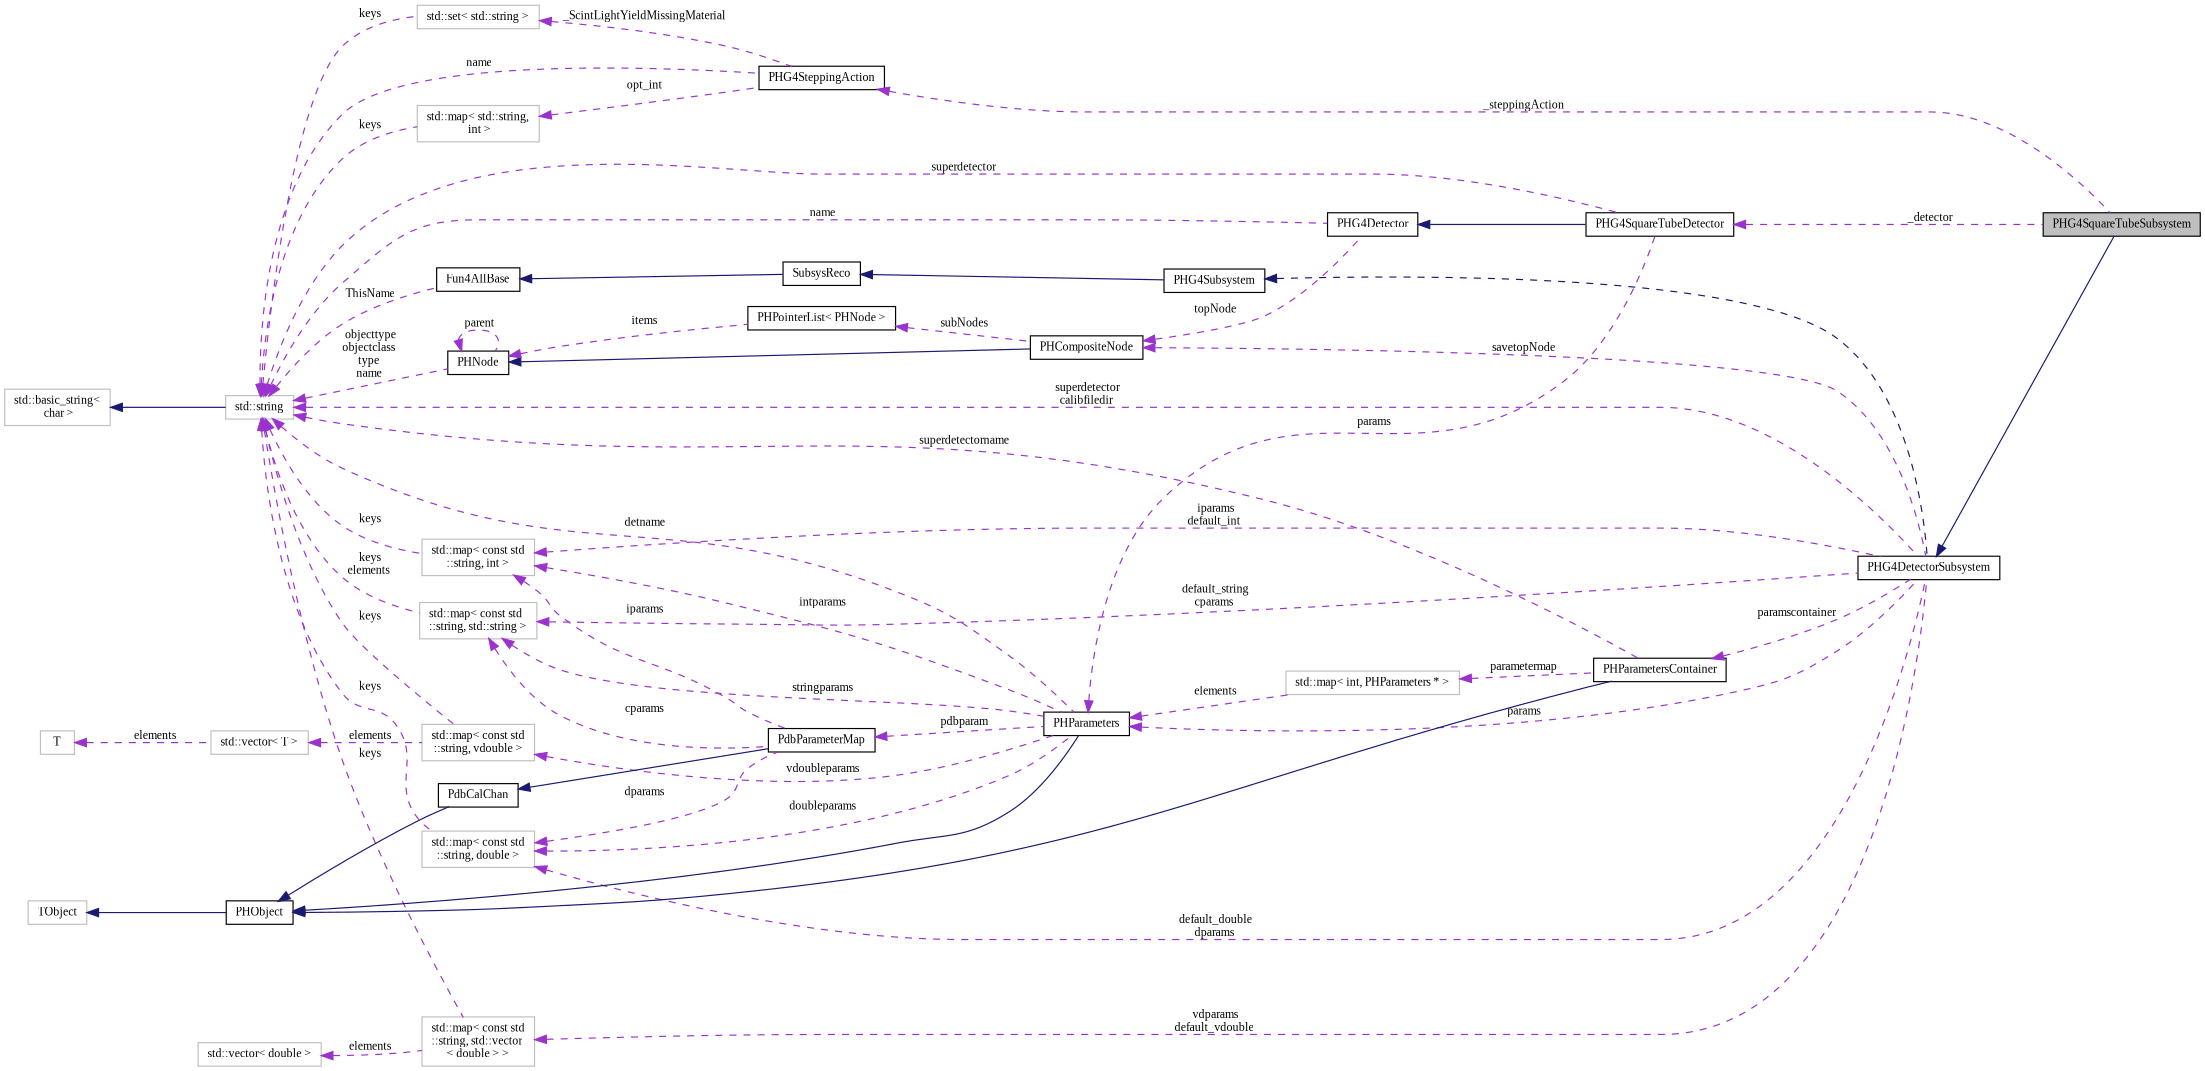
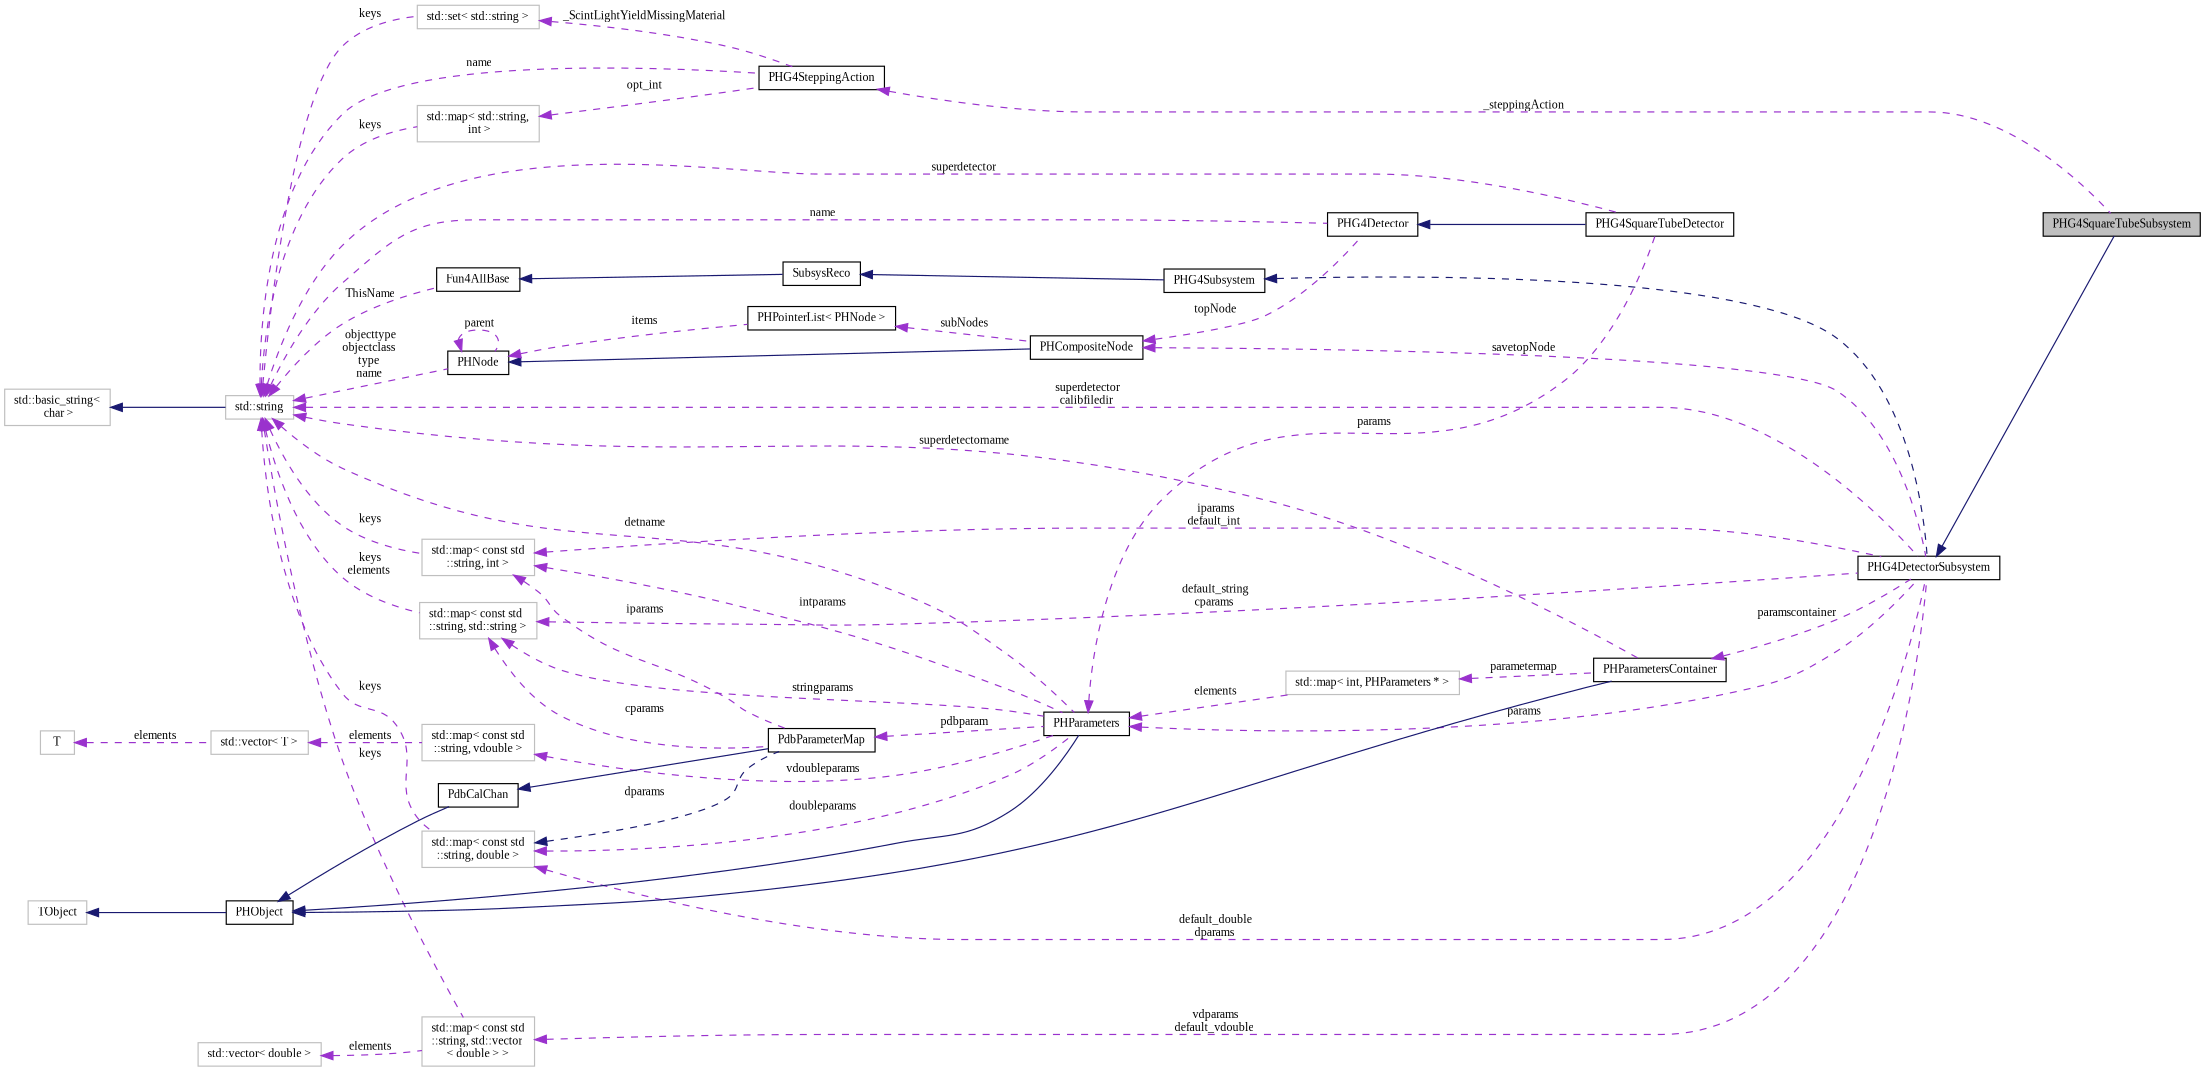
edge "PHG4SquareTubeSubsystem" -> "PHG4SquareTubeDetector": removed, label "_detector"
edge "std::map< const std ::string, vdouble >" -> "std::string": removed, label "keys"
edge "PdbParameterMap" -> "std::map< const std ::string, double >": color darkorchid3 -> midnightblue
